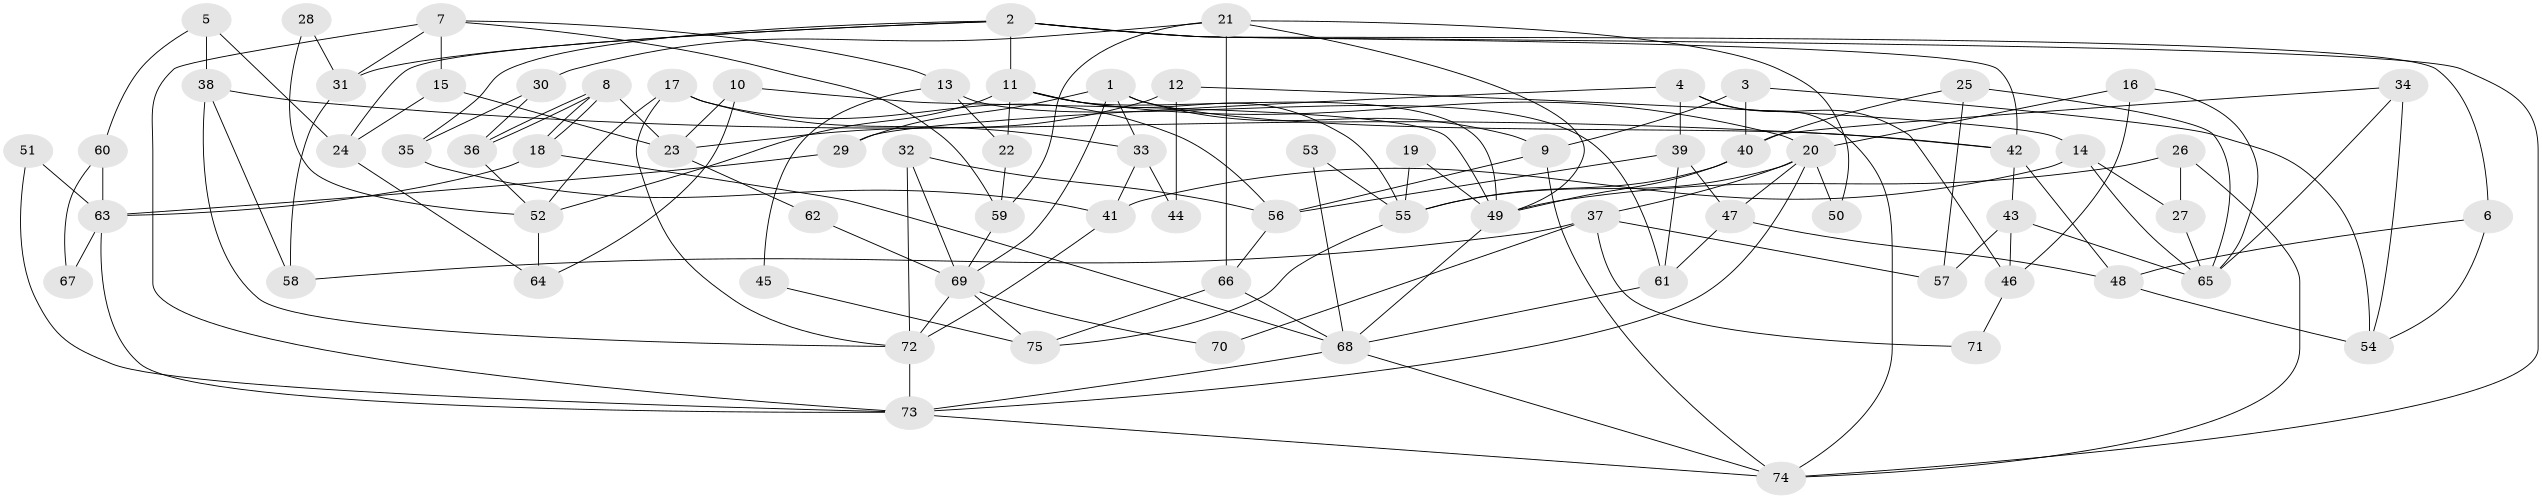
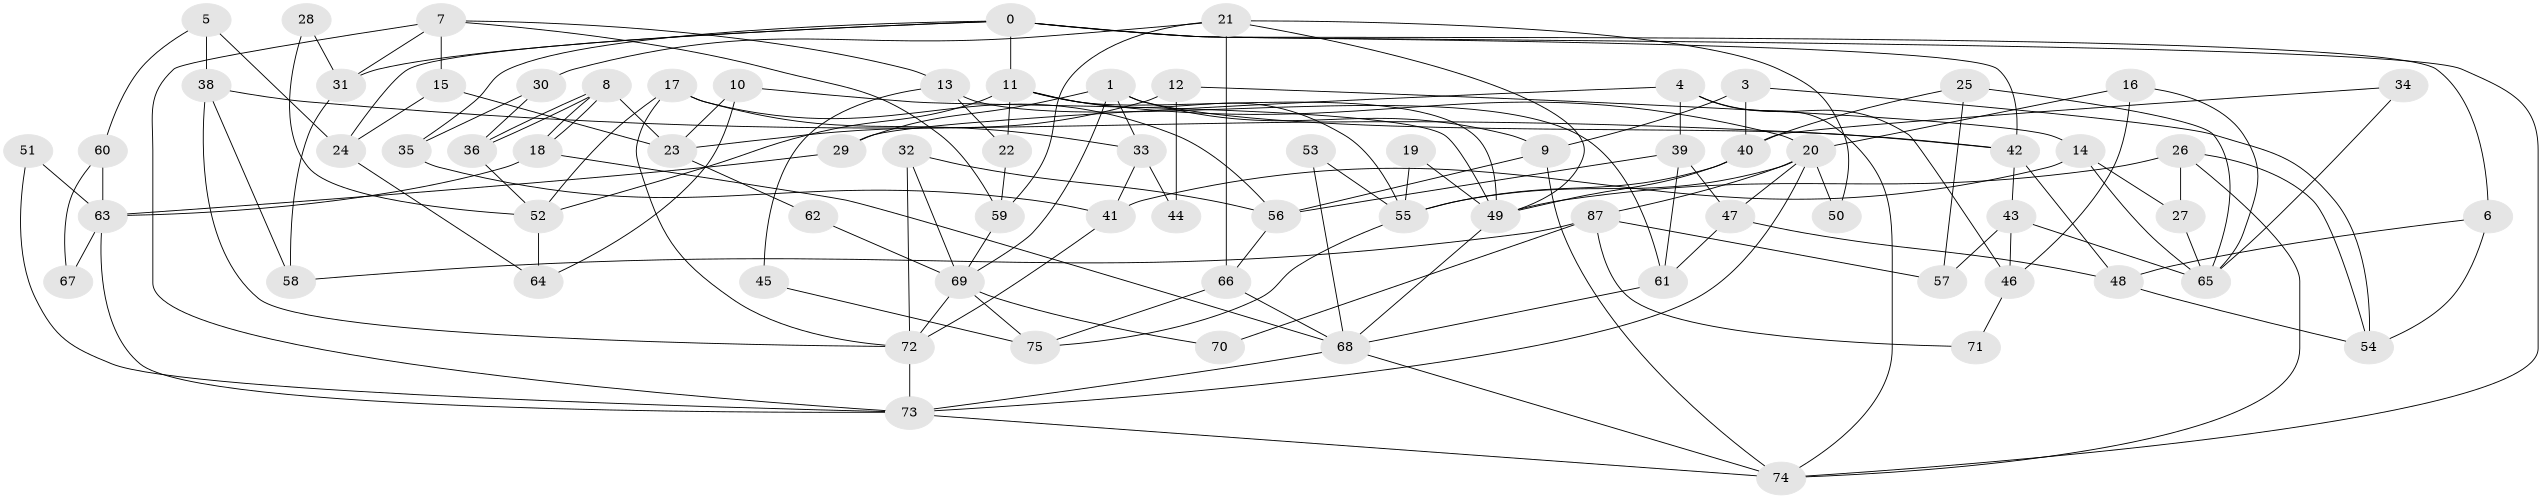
node "2": label "2" -> "0"
node "37": label "37" -> "87"
edge "34" -- "54": now "26" -- "54"
